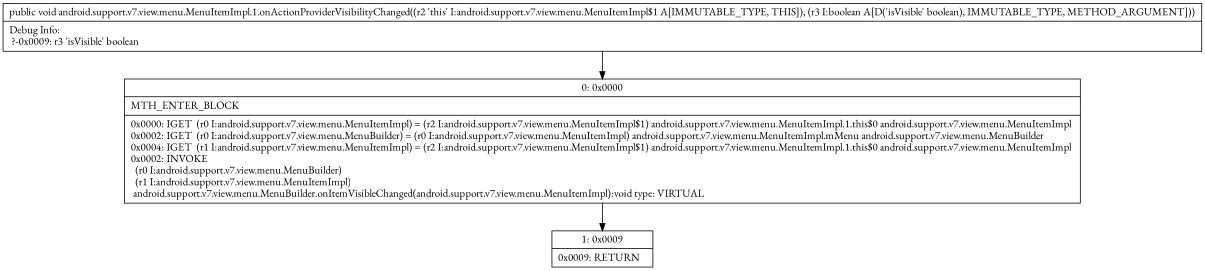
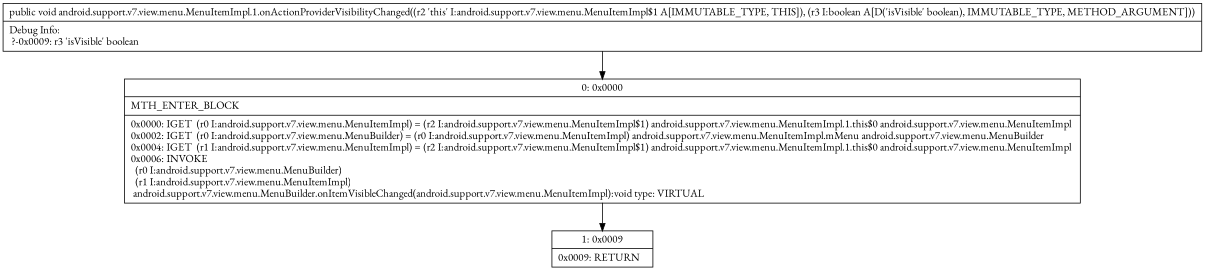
node "0: 0x0000": text "0x0002: INVOKE" -> "0x0006: INVOKE"
